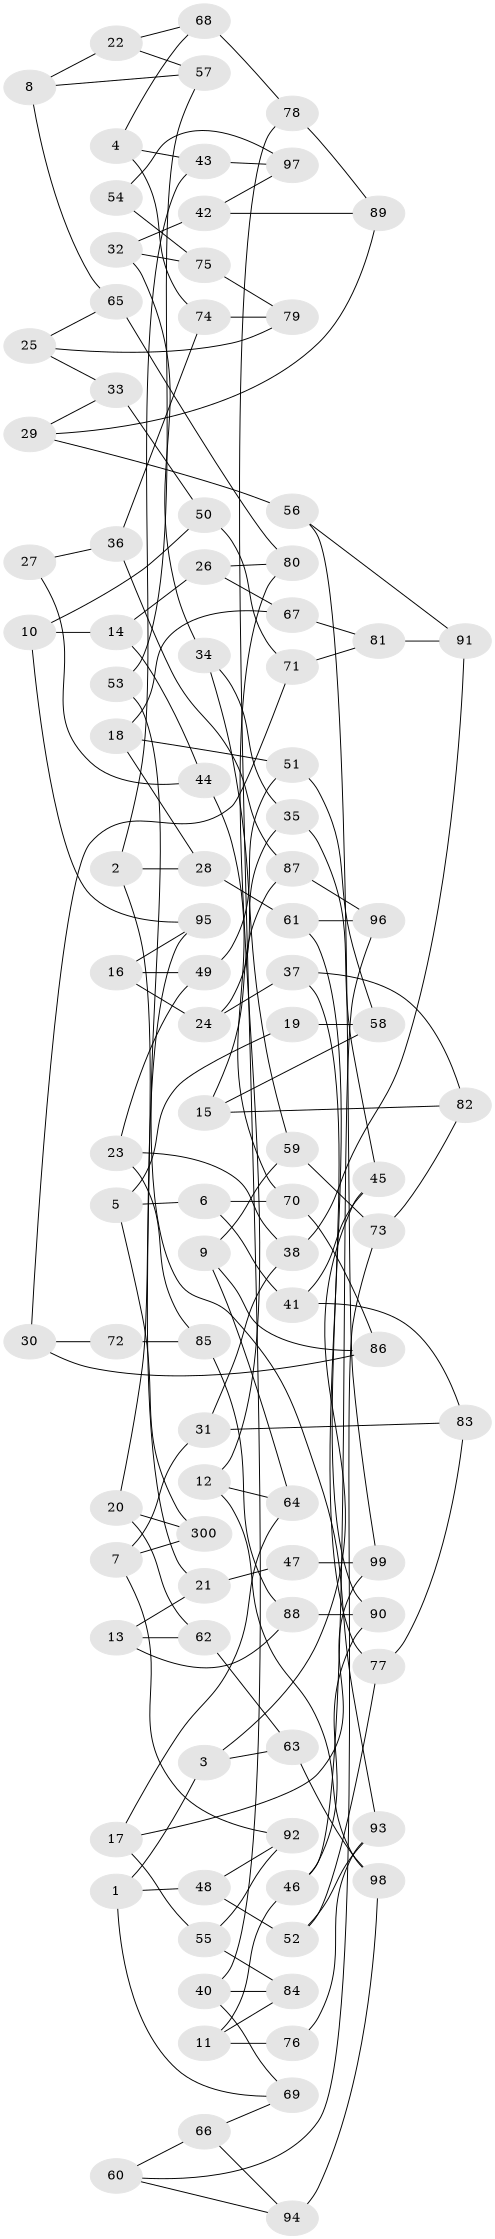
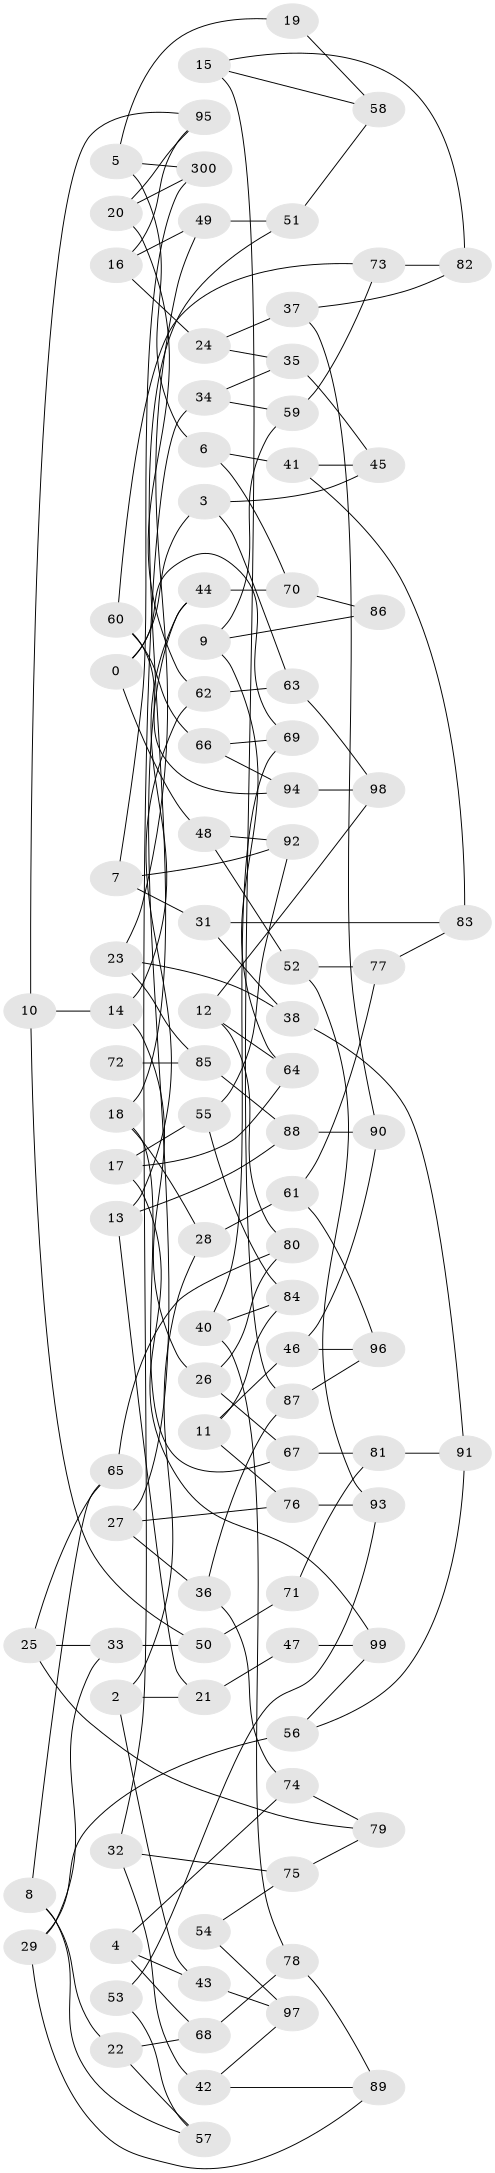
node "30": removed
edge "76" -- "27": added
node "1": label "1" -> "0"
